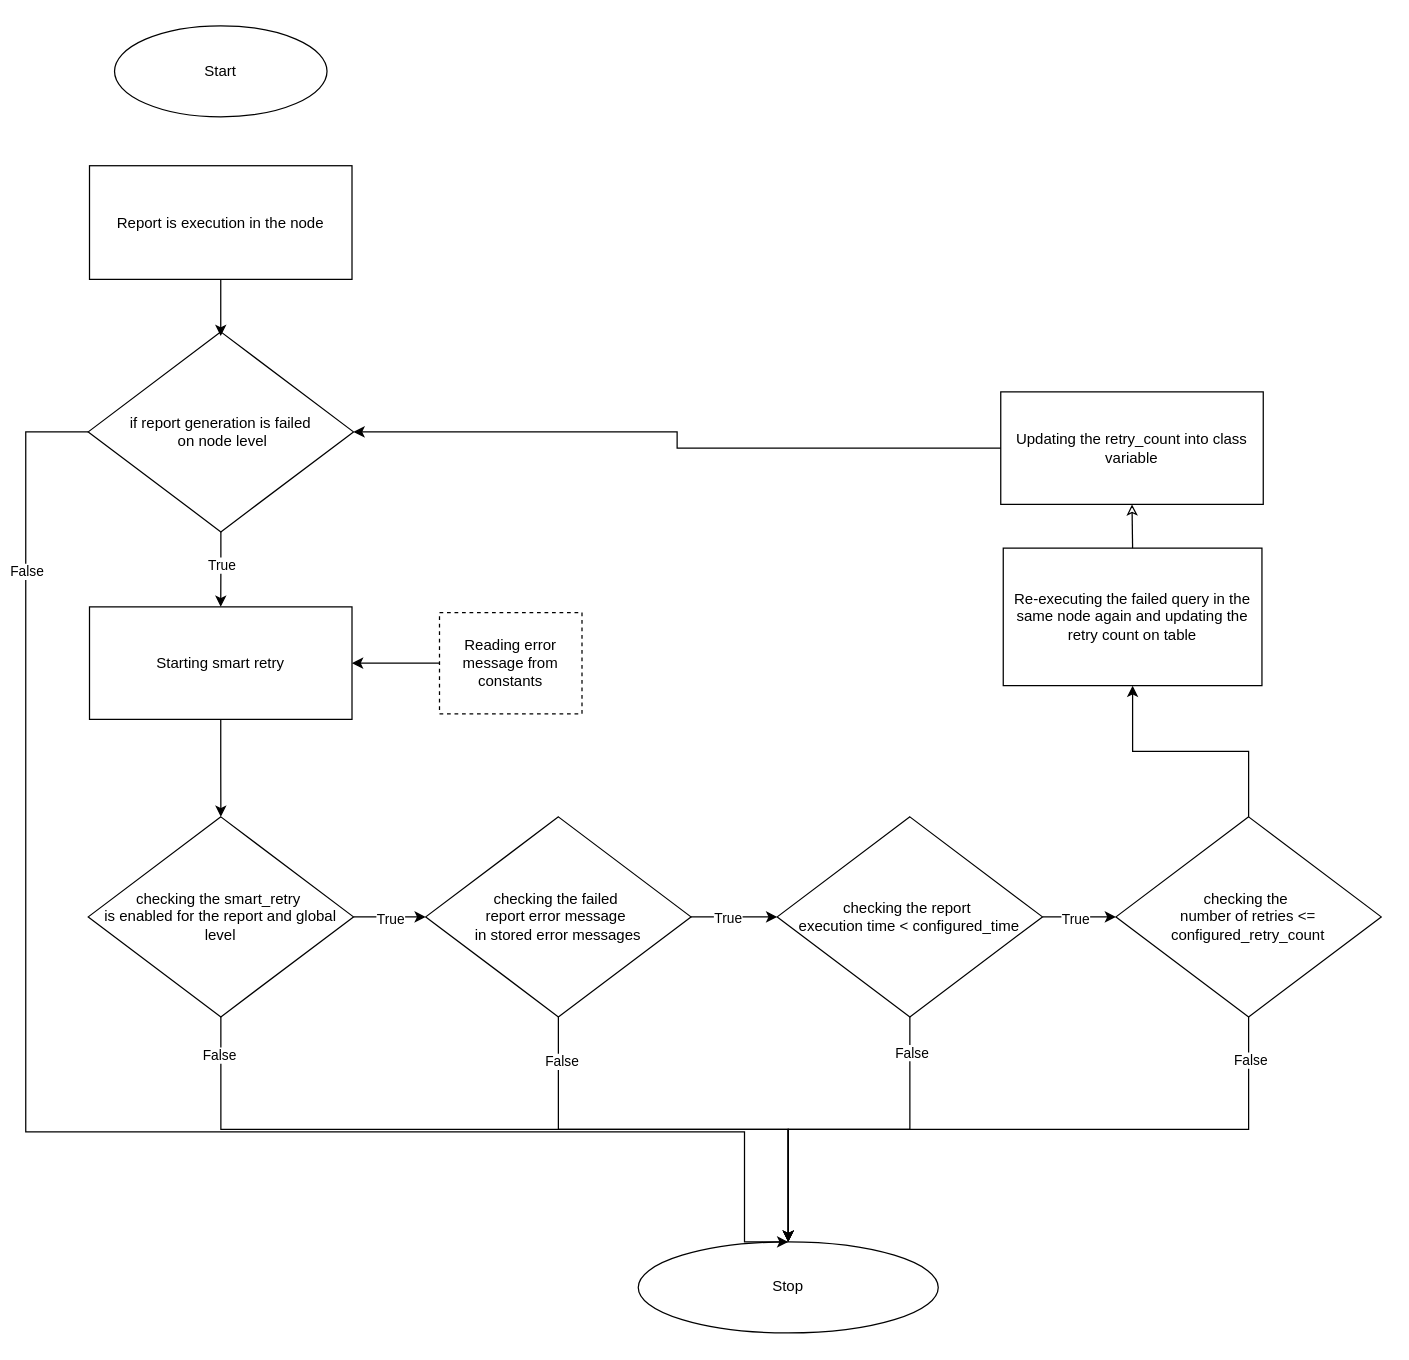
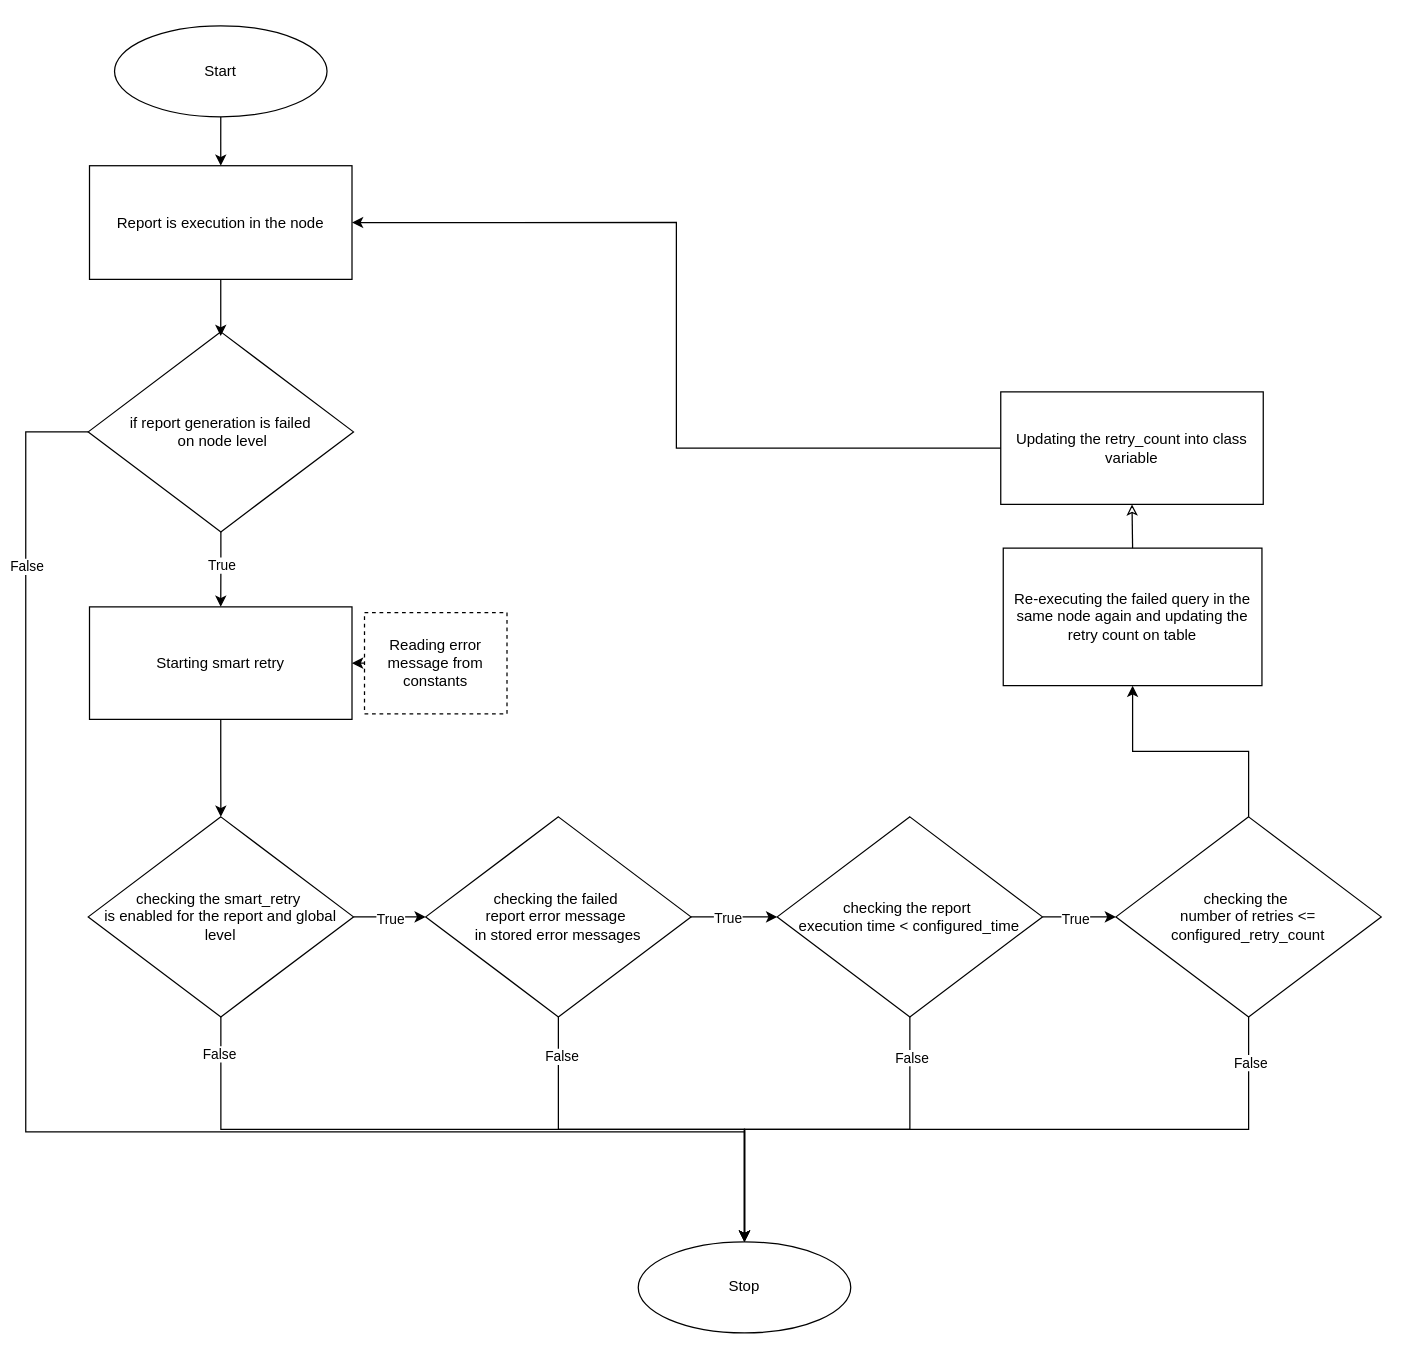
edge "Start" -> "Report is execution in the node": added
edge "Updating the retry_count into class variable" -> "if report generation is failed on node level": now "Updating the retry_count into class variable" -> "Report is execution in the node"
node "Reading error message from constants": moved (511, 663) -> (436, 663)
node "Stop": size 300x91 -> 213x91
